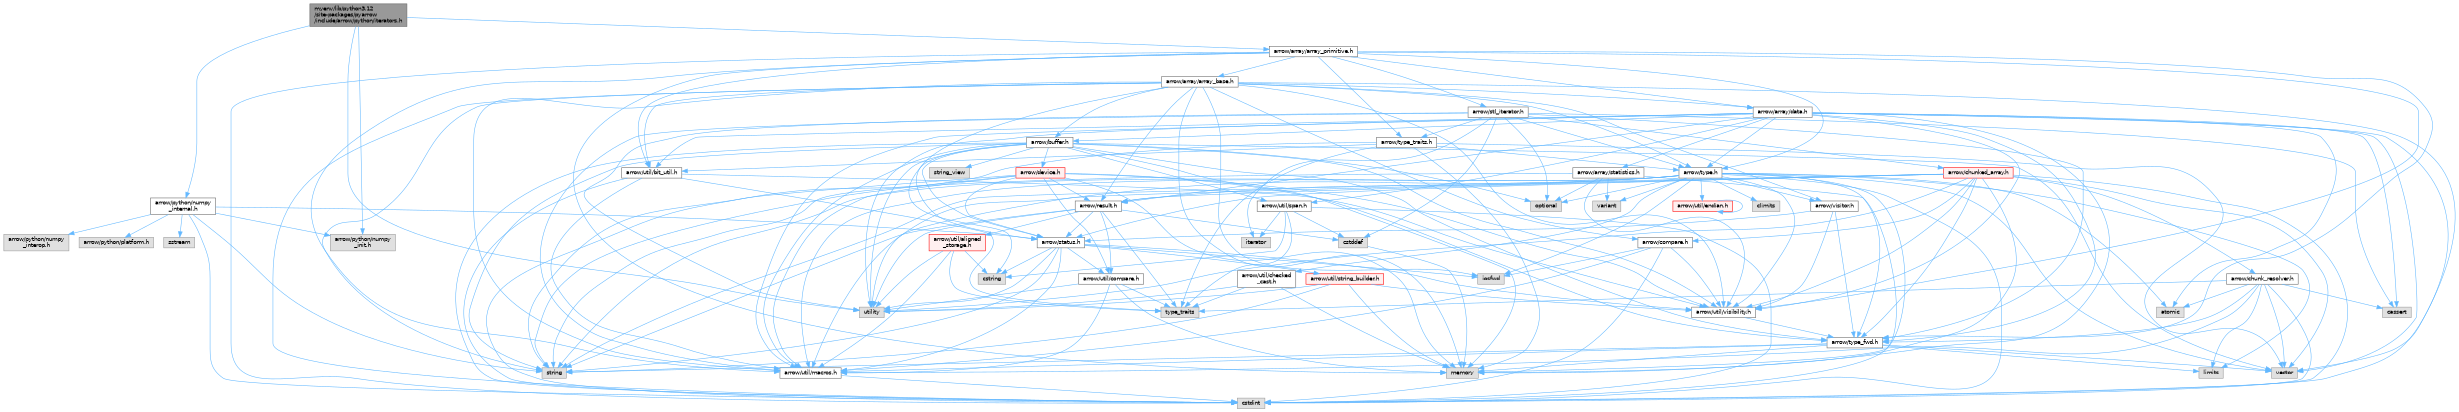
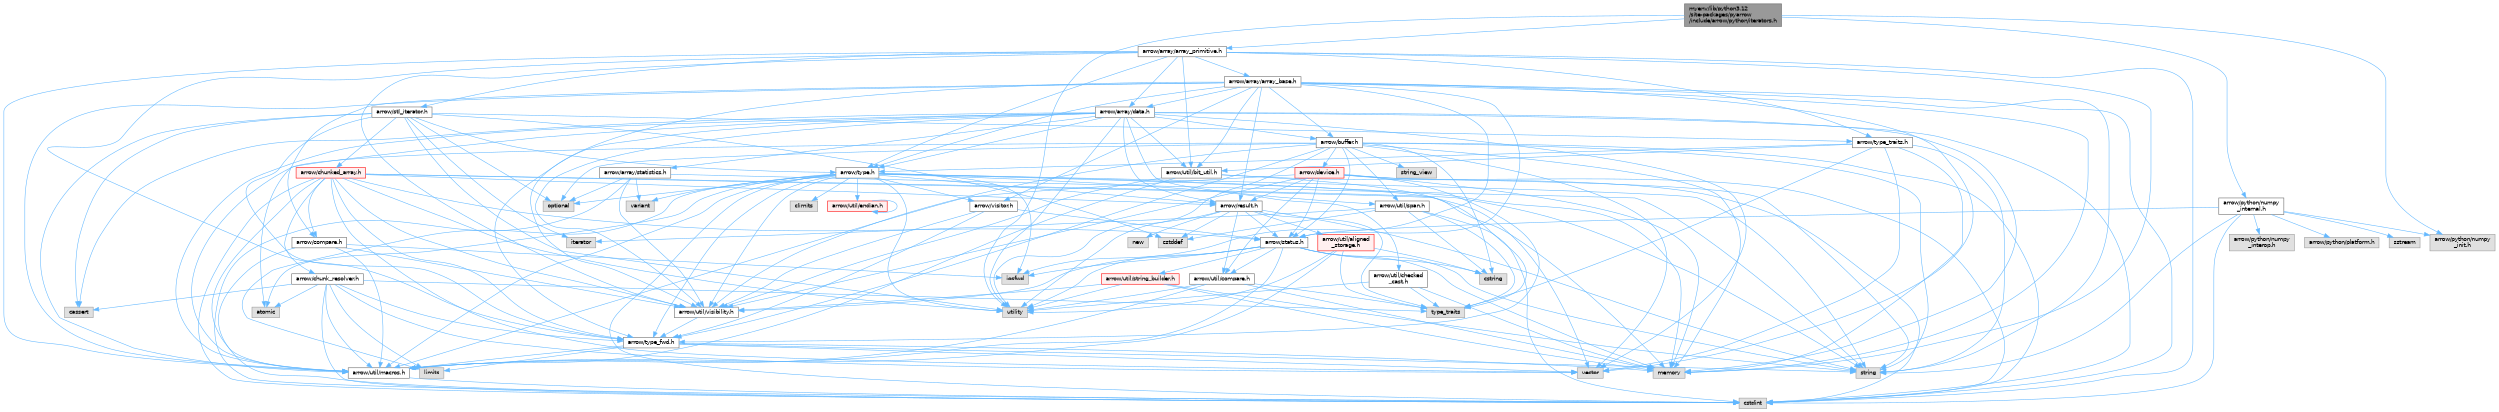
node "new": added
edge "cstddef" -> "memory": now "arrow/status.h" -> "memory"
